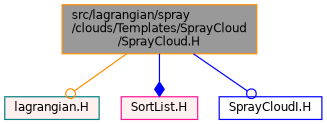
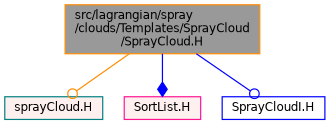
node "lagrangian.H": label "lagrangian.H" -> "sprayCloud.H"
